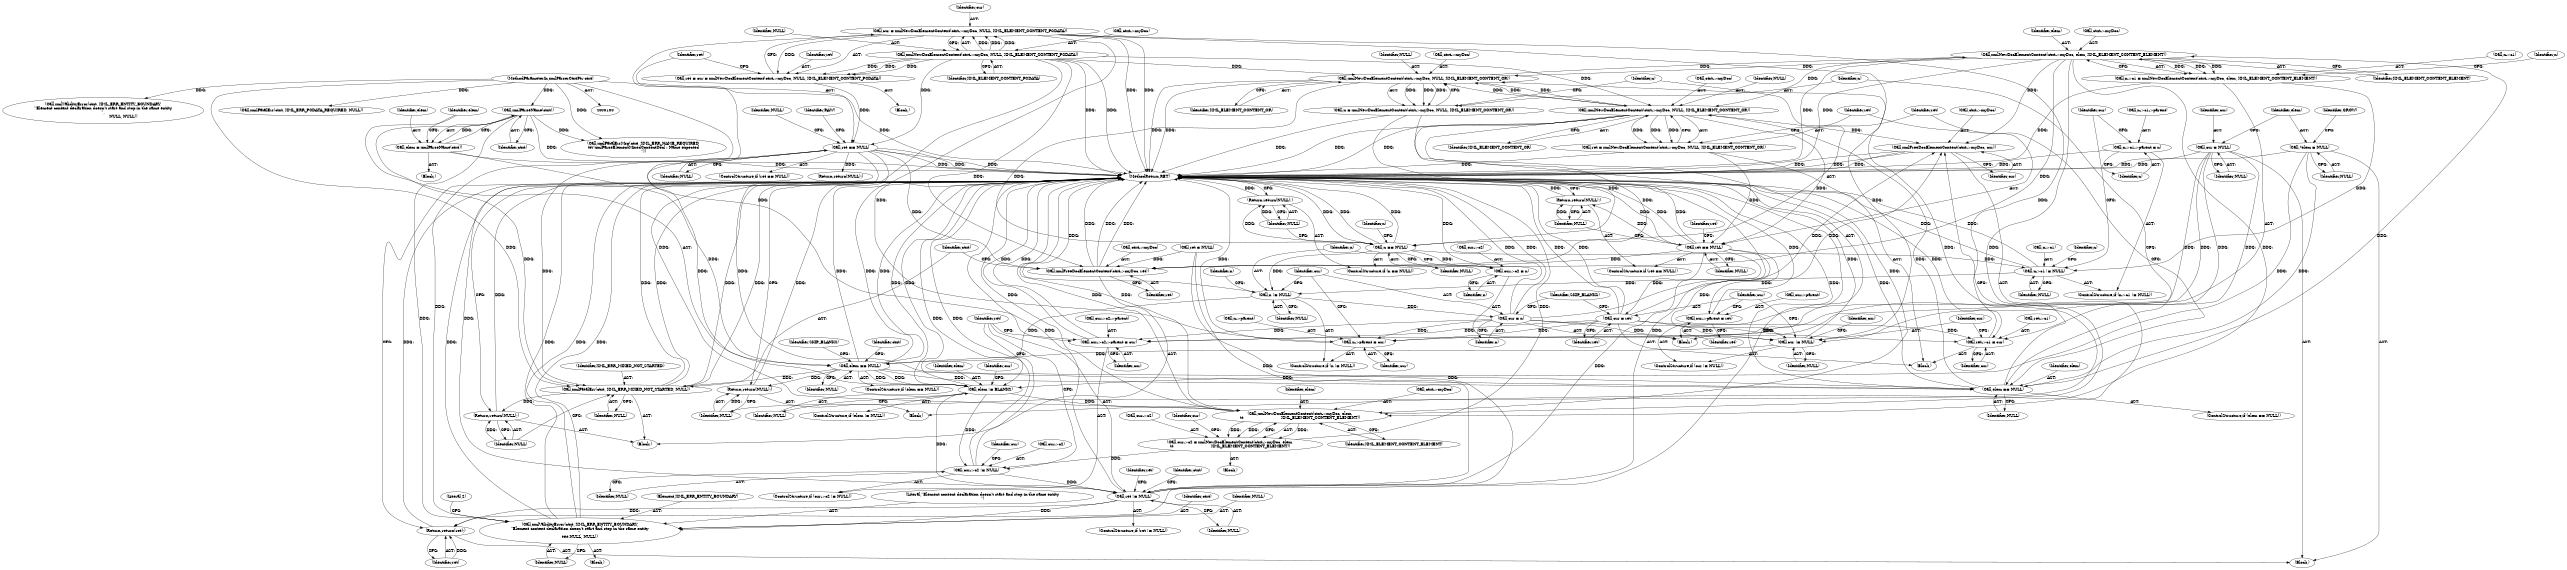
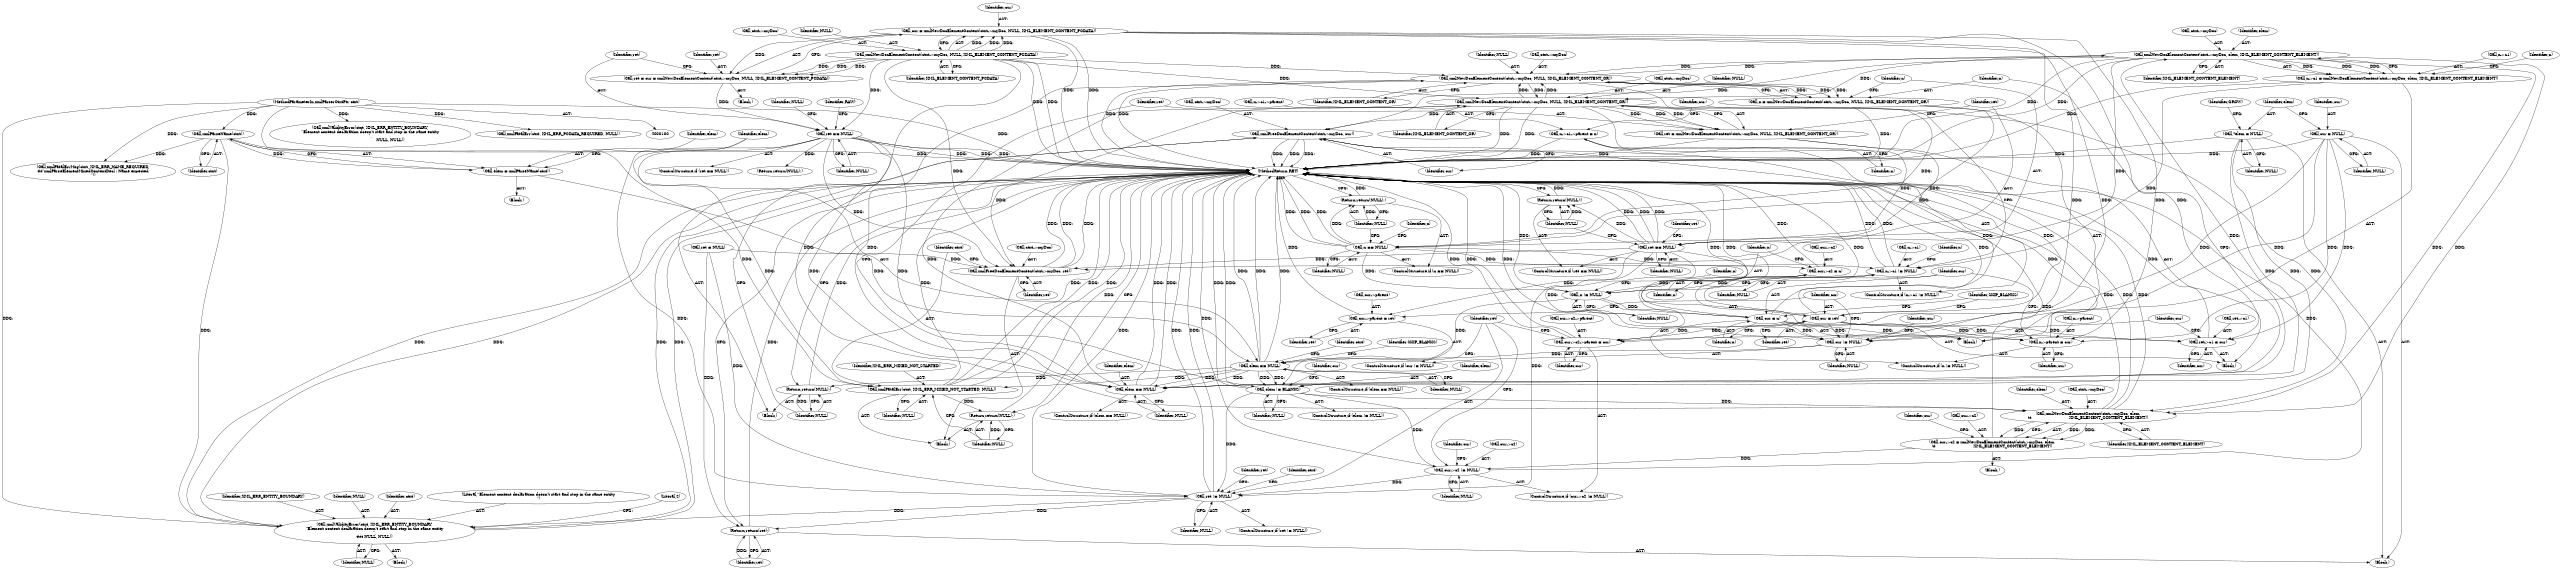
edge "(Call,elem = xmlParseName(ctxt))" -> "(MethodReturn,RET)": removed, label "DDG:"
edge "(Call,xmlParseName(ctxt))" -> "(Call,xmlFatalErr(ctxt, XML_ERR_MIXED_NOT_STARTED, NULL))": removed, label "DDG:"
node "(Element,XML_ERR_ENTITY_BOUNDARY)": label "(Element,XML_ERR_ENTITY_BOUNDARY)" -> "(Identifier,XML_ERR_ENTITY_BOUNDARY)"
